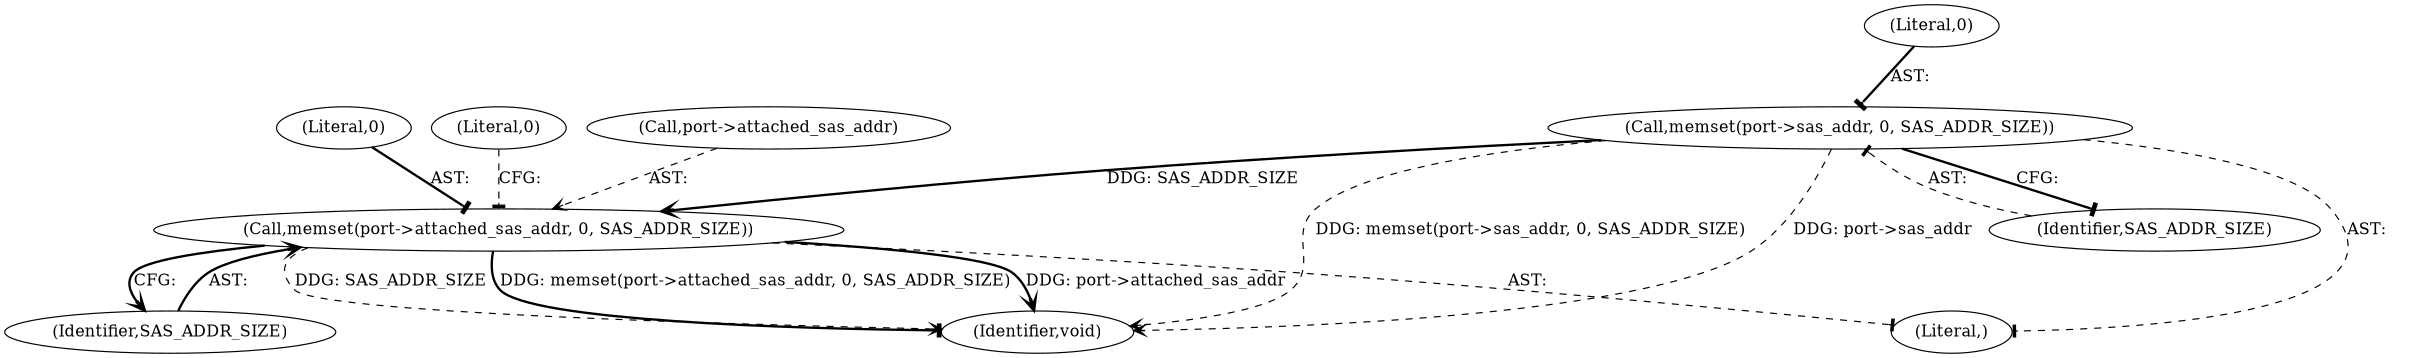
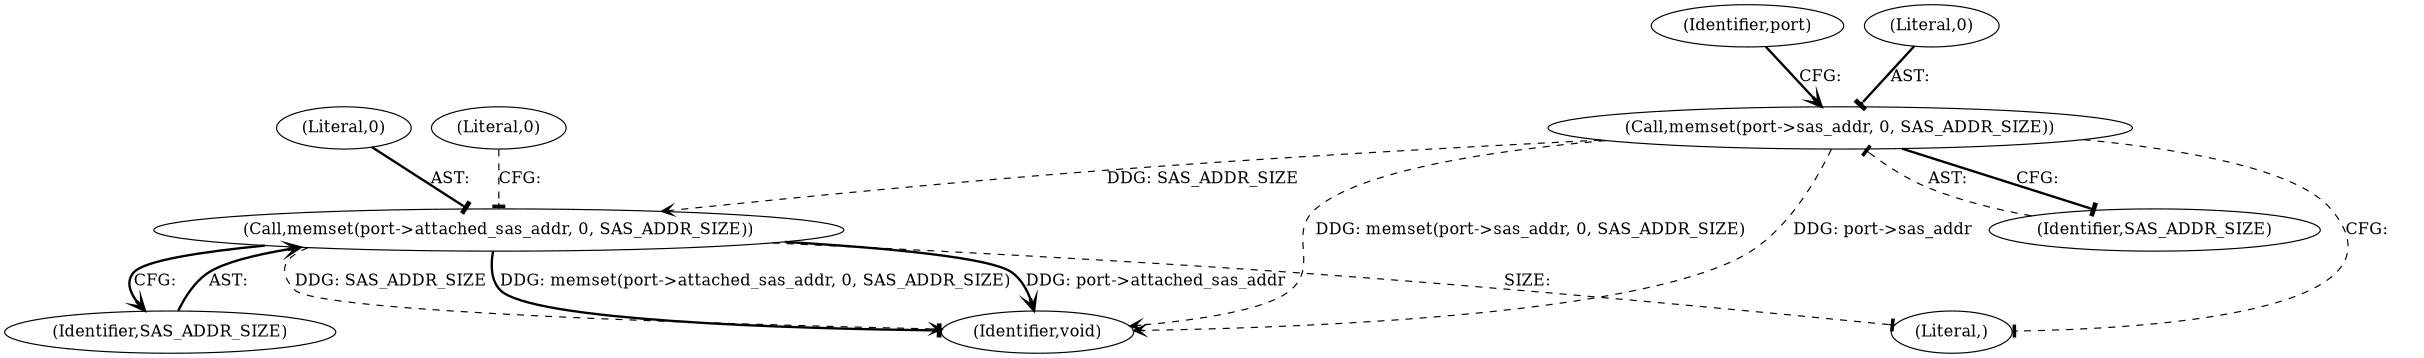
node "(Identifier,port)": added
node "(Call,port->attached_sas_addr)": removed
edge "(Call,memset(port->sas_addr, 0, SAS_ADDR_SIZE))" -> "(Call,memset(port->attached_sas_addr, 0, SAS_ADDR_SIZE))": style bold -> dashed
edge "(Call,memset(port->sas_addr, 0, SAS_ADDR_SIZE))" -> "(Literal,)": label "AST: " -> "CFG: "
edge "(Call,memset(port->attached_sas_addr, 0, SAS_ADDR_SIZE))" -> "(Literal,)": label "AST: " -> "SIZE: "
